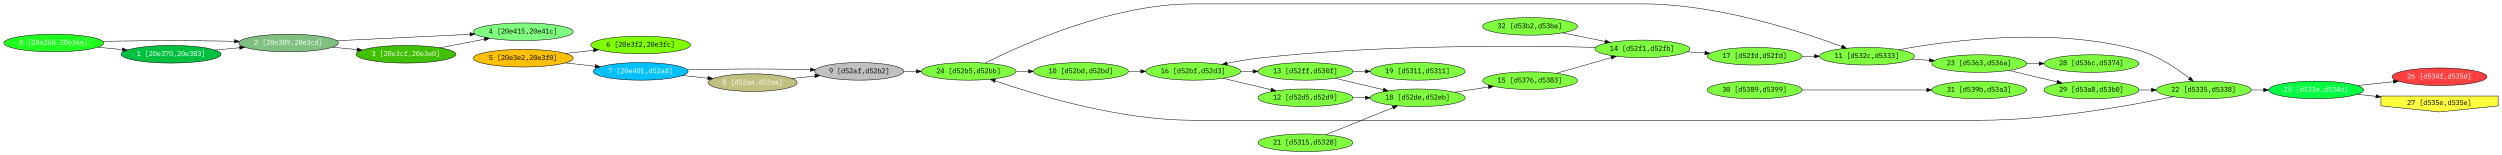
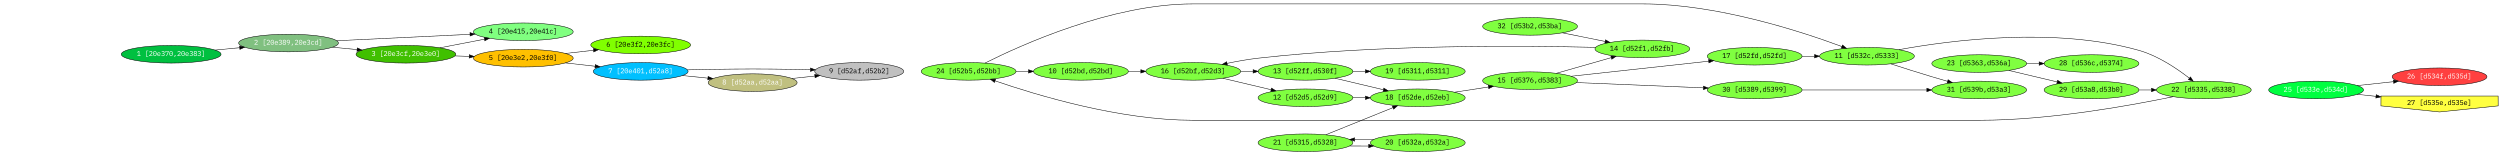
node "0 [20e360,20e36e]": removed
edge "14 [d52f1,d52fb]" -> "17 [d52fd,d52fd]": now "15 [d5376,d5383]" -> "17 [d52fd,d52fd]"
edge "3 [20e3cf,20e3e0]" -> "5 [20e3e2,20e3f0]": added
edge "11 [d532c,d5333]" -> "23 [d5363,d536a]": now "11 [d532c,d5333]" -> "31 [d539b,d53a3]"
edge "9 [d52af,d52b2]" -> "24 [d52b5,d52bb]": removed
edge "15 [d5376,d5383]" -> "30 [d5389,d5399]": added
edge "22 [d5335,d5338]" -> "25 [d533e,d534d]": removed
node "20 [d532a,d532a]": added
